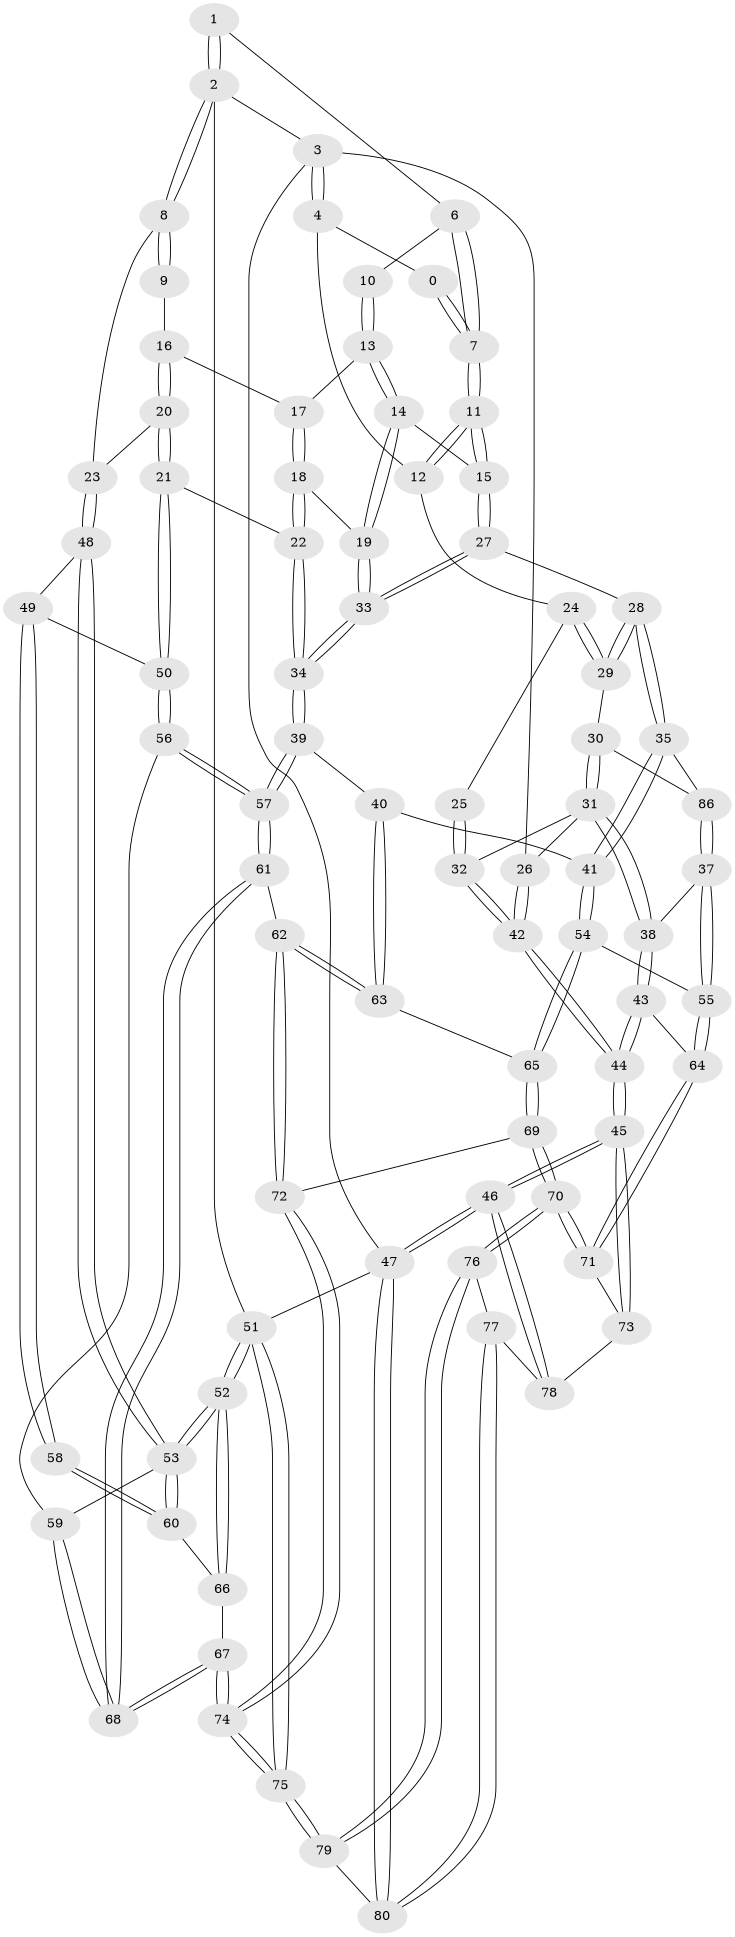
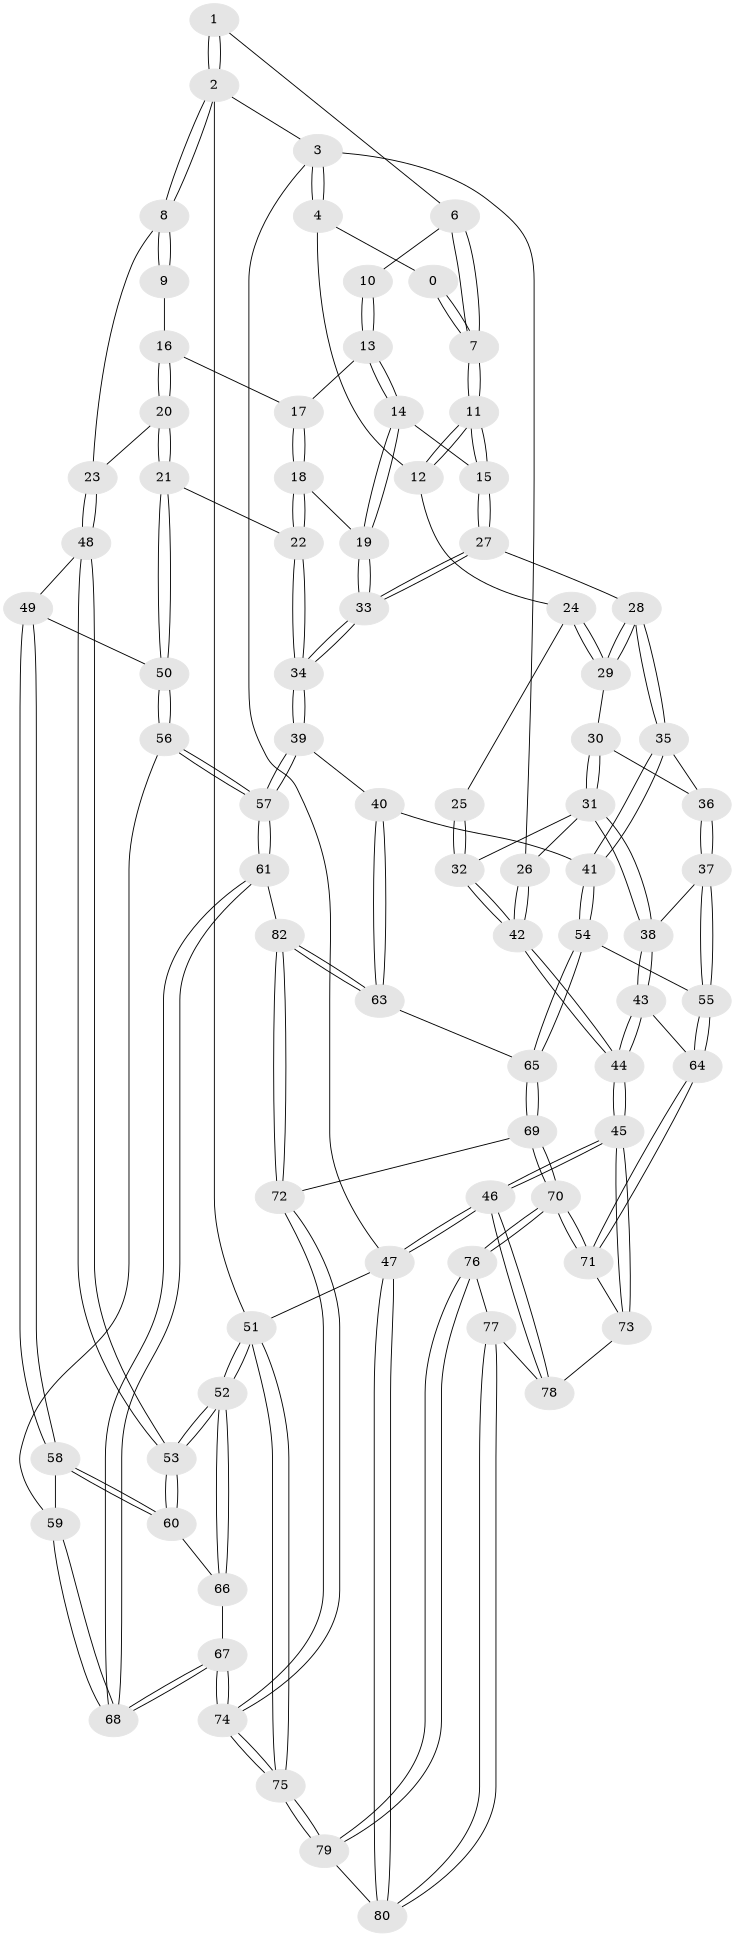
node "86": label "86" -> "36"
node "62": label "62" -> "82"
edge "53" -- "59": now "58" -- "59"
